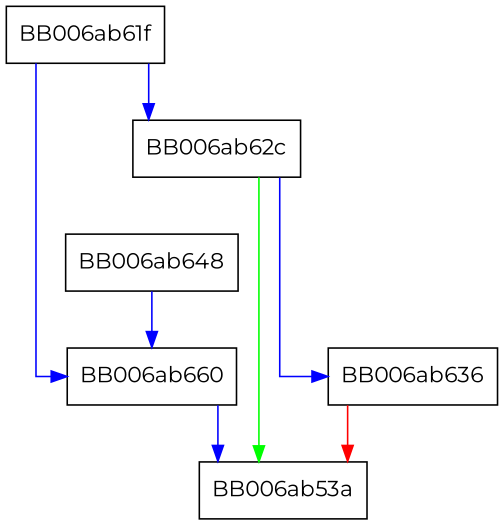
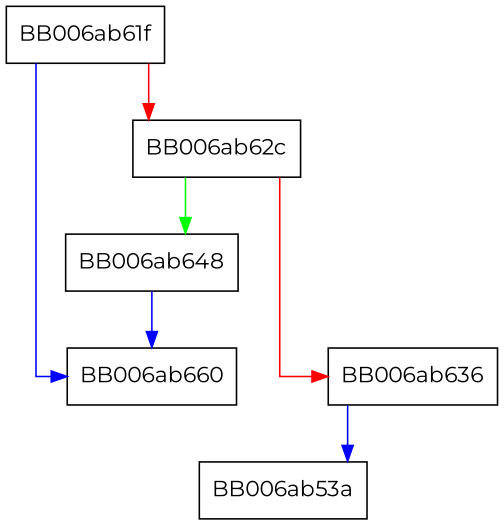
edge "BB006ab61f" -> "BB006ab62c": color blue -> red
edge "BB006ab62c" -> "BB006ab636": color blue -> red
edge "BB006ab62c" -> "BB006ab53a": now "BB006ab62c" -> "BB006ab648"
edge "BB006ab660" -> "BB006ab53a": removed
edge "BB006ab636" -> "BB006ab53a": color red -> blue
